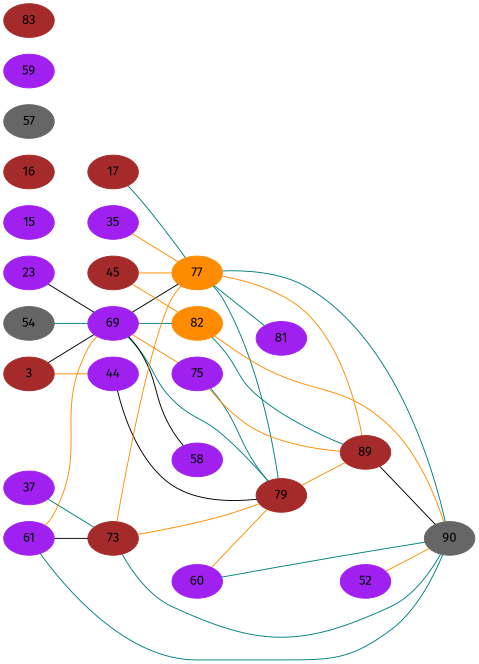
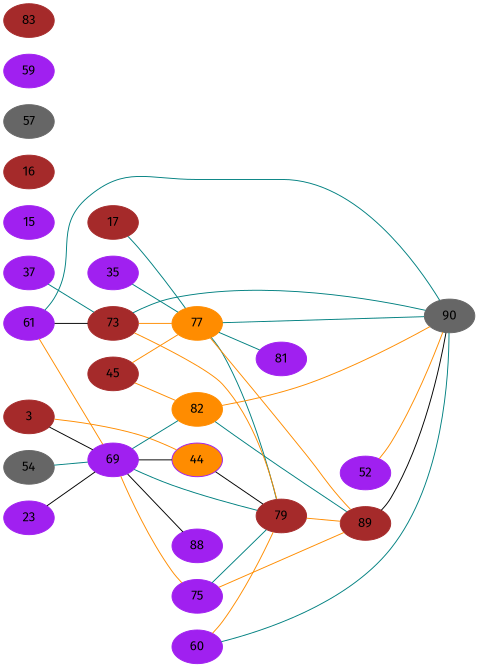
edge "35" -- "77": color darkorange -> teal
edge "77" -- "69": now "44" -- "69"
node "44": fillcolor purple -> darkorange
node "58": label "58" -> "88"
